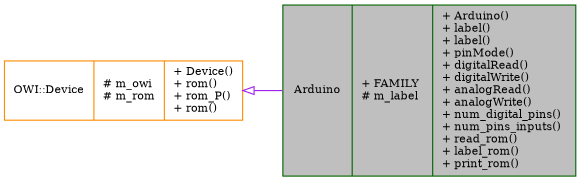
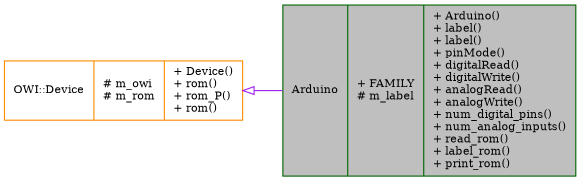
node "Arduino": text "+ num_pins_inputs()" -> "+ num_analog_inputs()"
